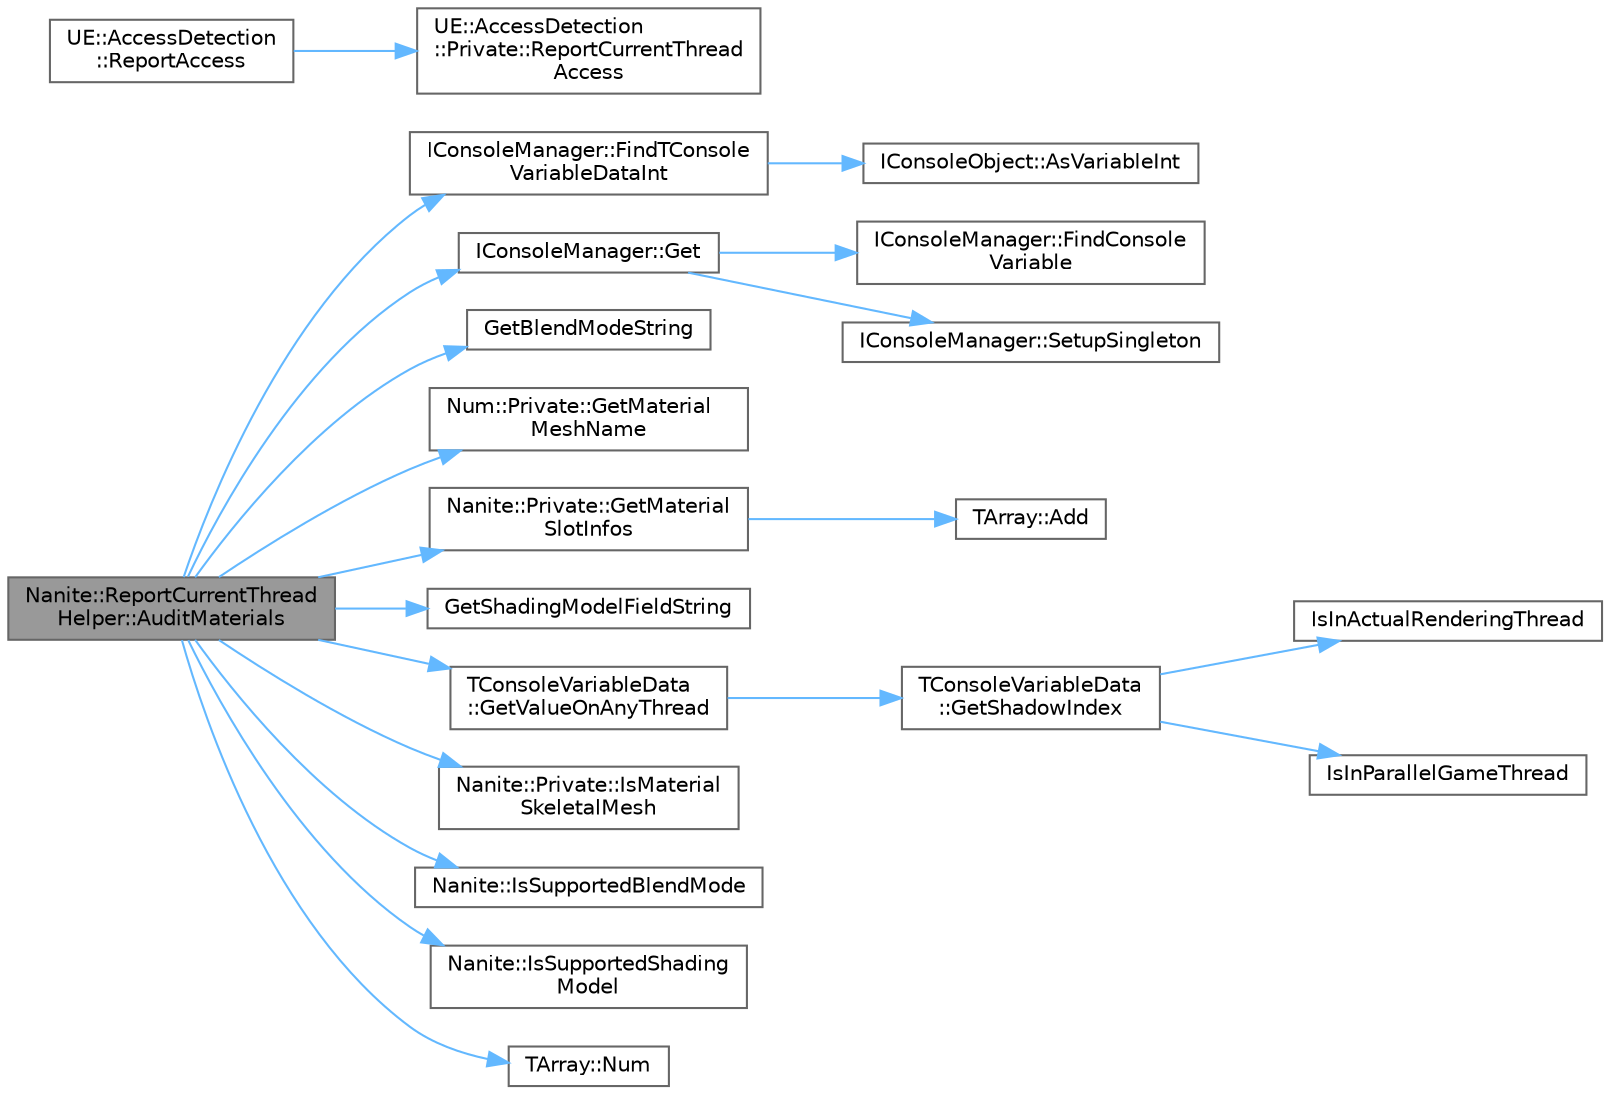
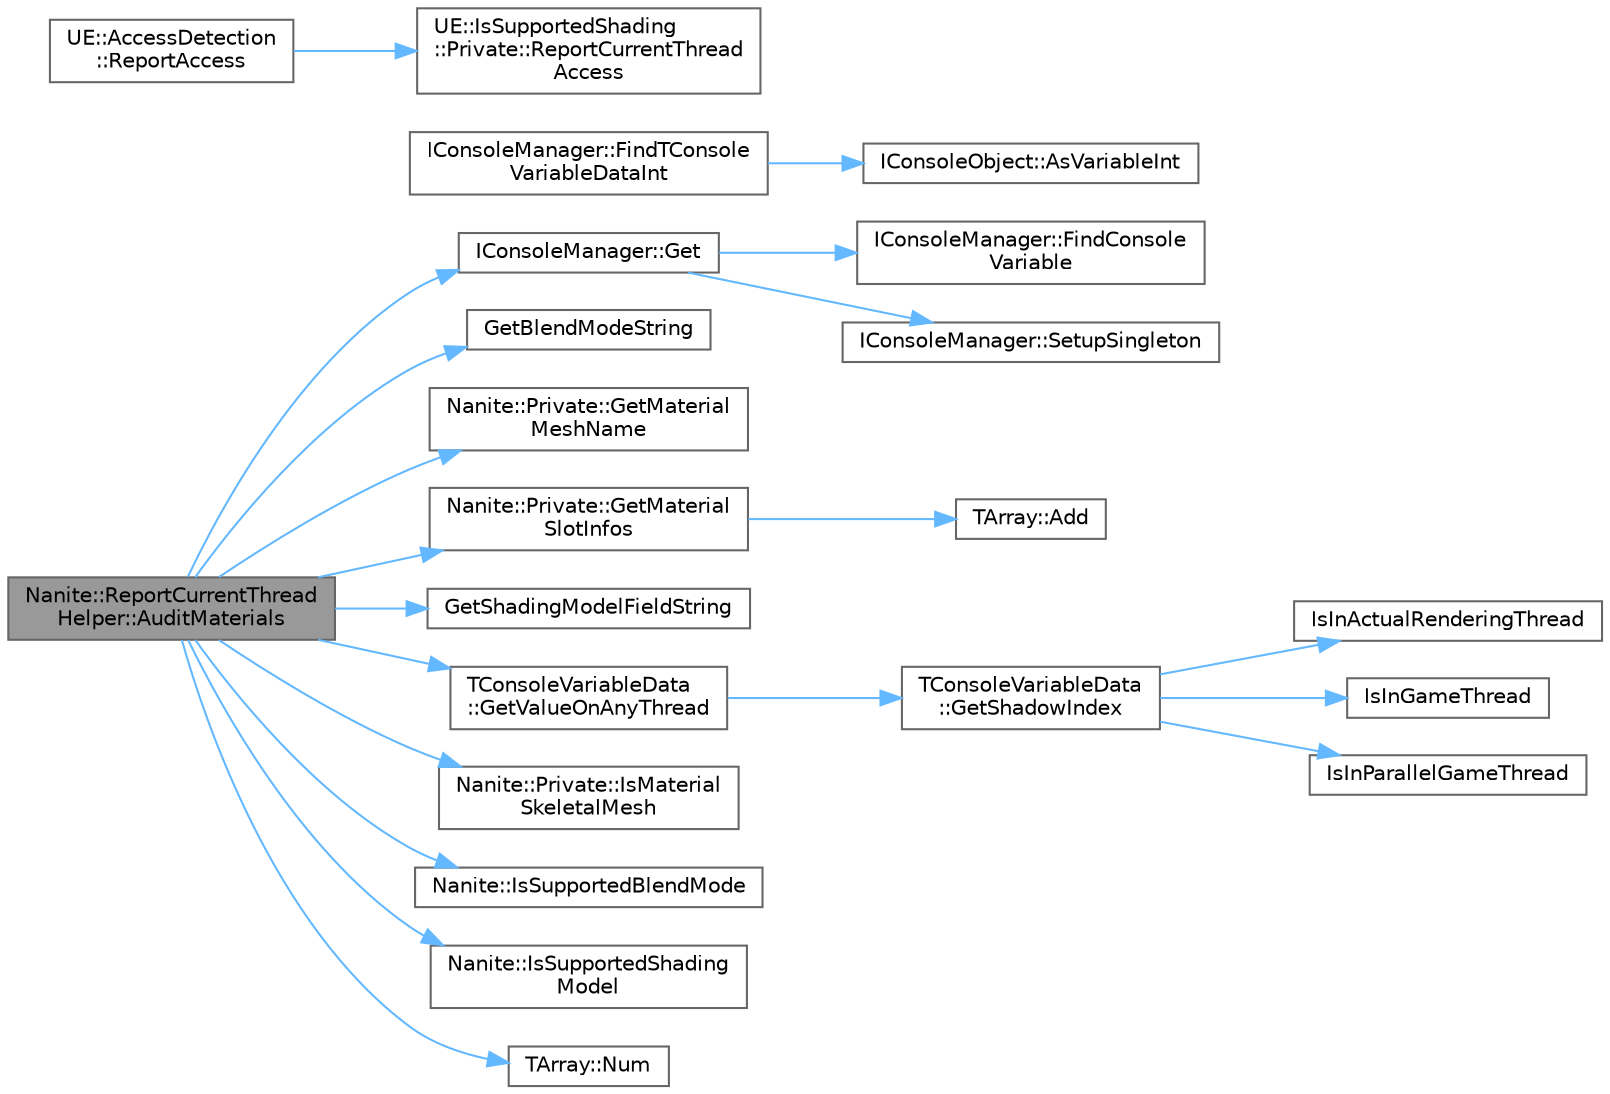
node "UE::AccessDetection ::Private::ReportCurrentThread Access": label "UE::AccessDetection ::Private::ReportCurrentThread Access" -> "UE::IsSupportedShading ::Private::ReportCurrentThread Access"
edge "Nanite::ReportCurrentThread Helper::AuditMaterials" -> "IConsoleManager::FindTConsole VariableDataInt": removed
node "Num::Private::GetMaterial MeshName": label "Num::Private::GetMaterial MeshName" -> "Nanite::Private::GetMaterial MeshName"
node "IsInGameThread": added
